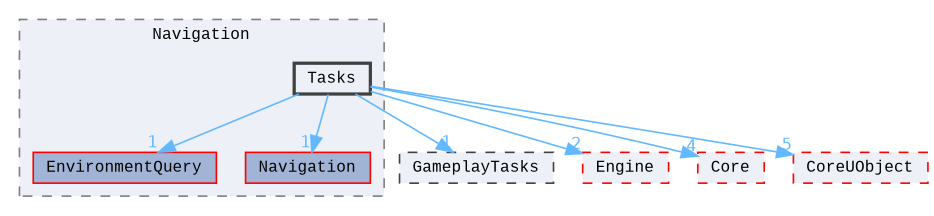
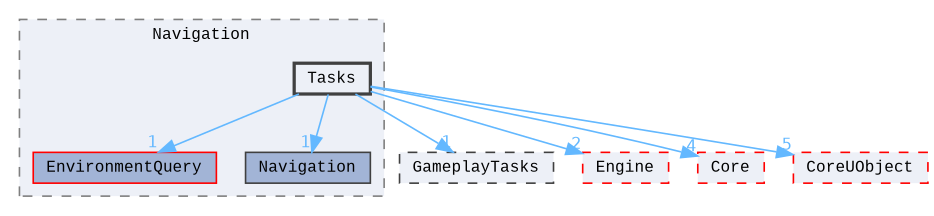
node "Navigation": color red -> grey25
